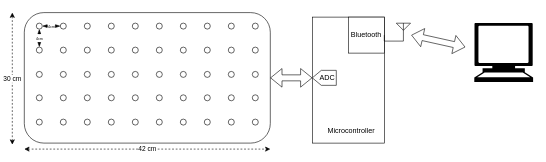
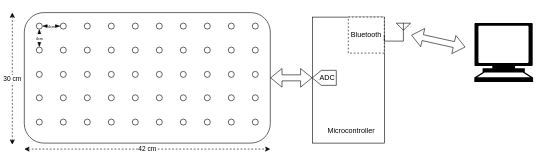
node "Bluetooth": style solid -> dashed
